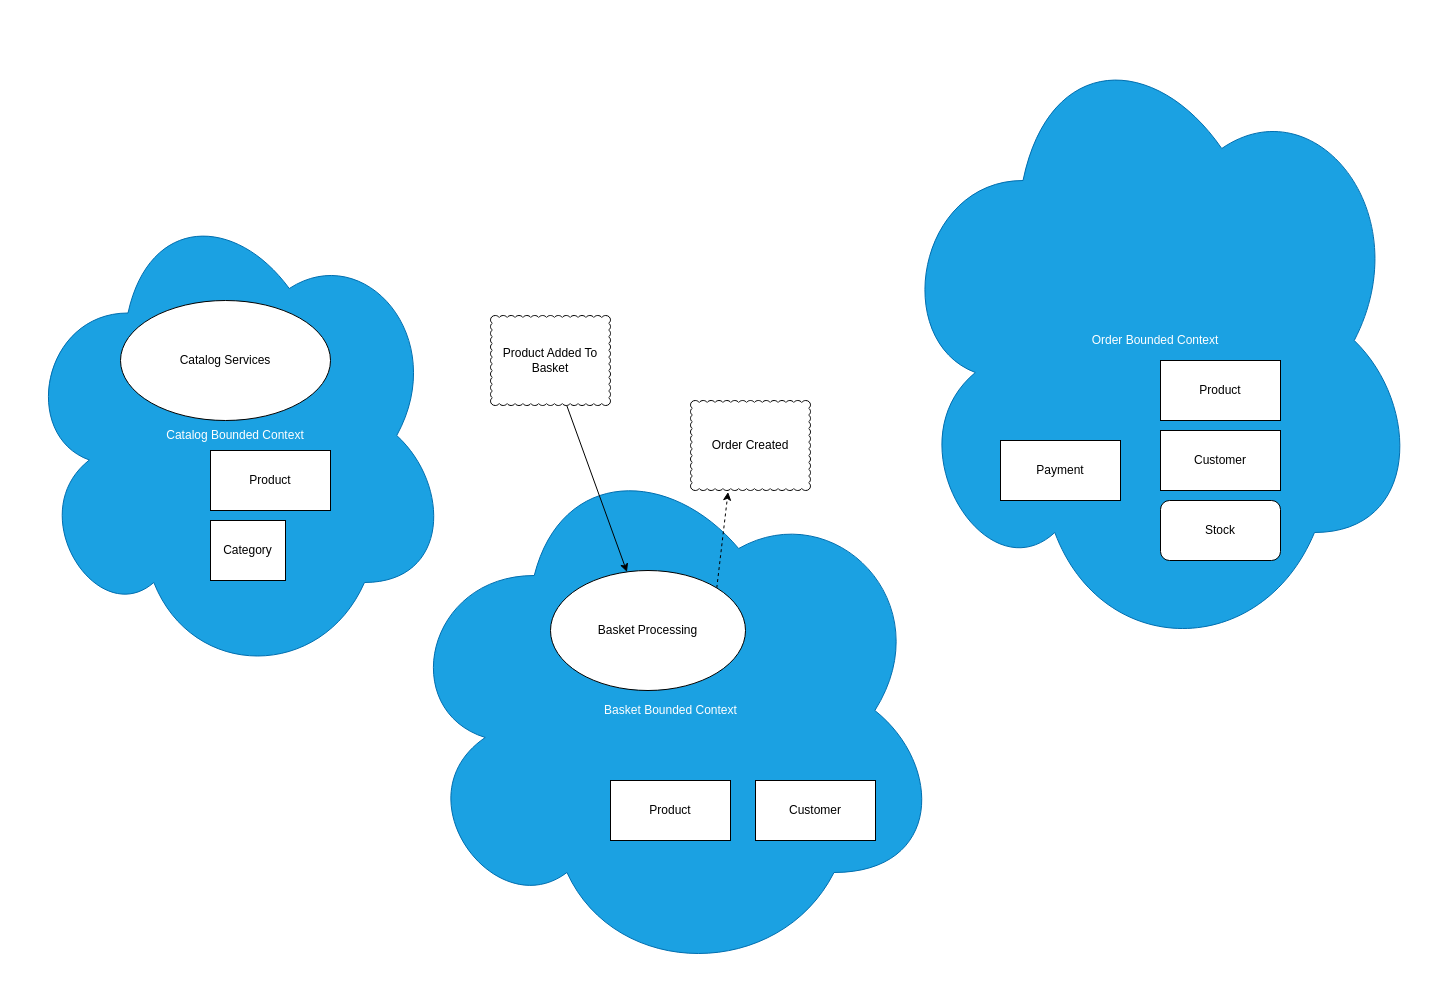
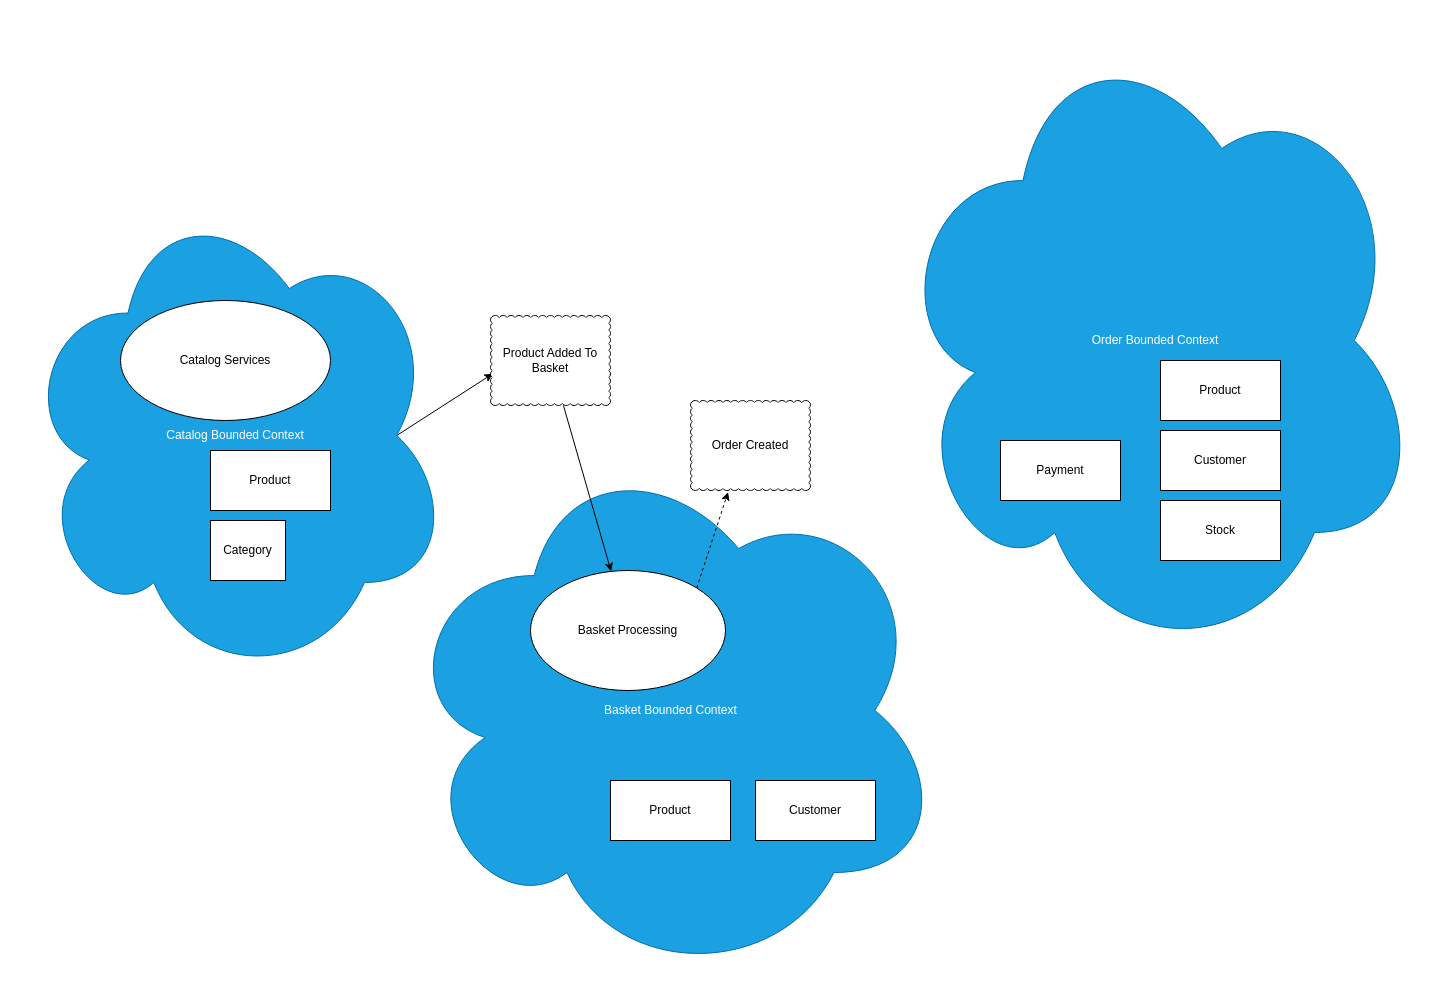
edge "Catalog Bounded Context" -> "Product Added To Basket": added
node "Stock": shape rounded rectangle -> rectangle
node "Basket Processing": moved (648, 631) -> (628, 631)
